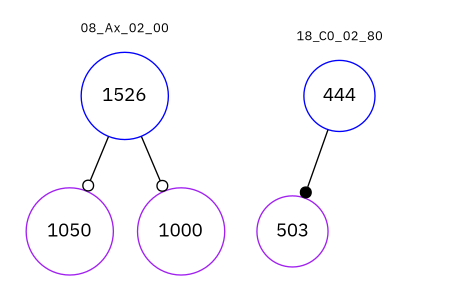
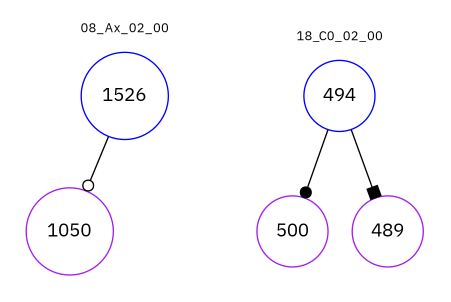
cluster "18_C0_02_80": label "18_C0_02_80" -> "18_C0_02_00"
node "444": label "444" -> "494"
node "1000": removed
node "503": label "503" -> "500"
node "489": added
